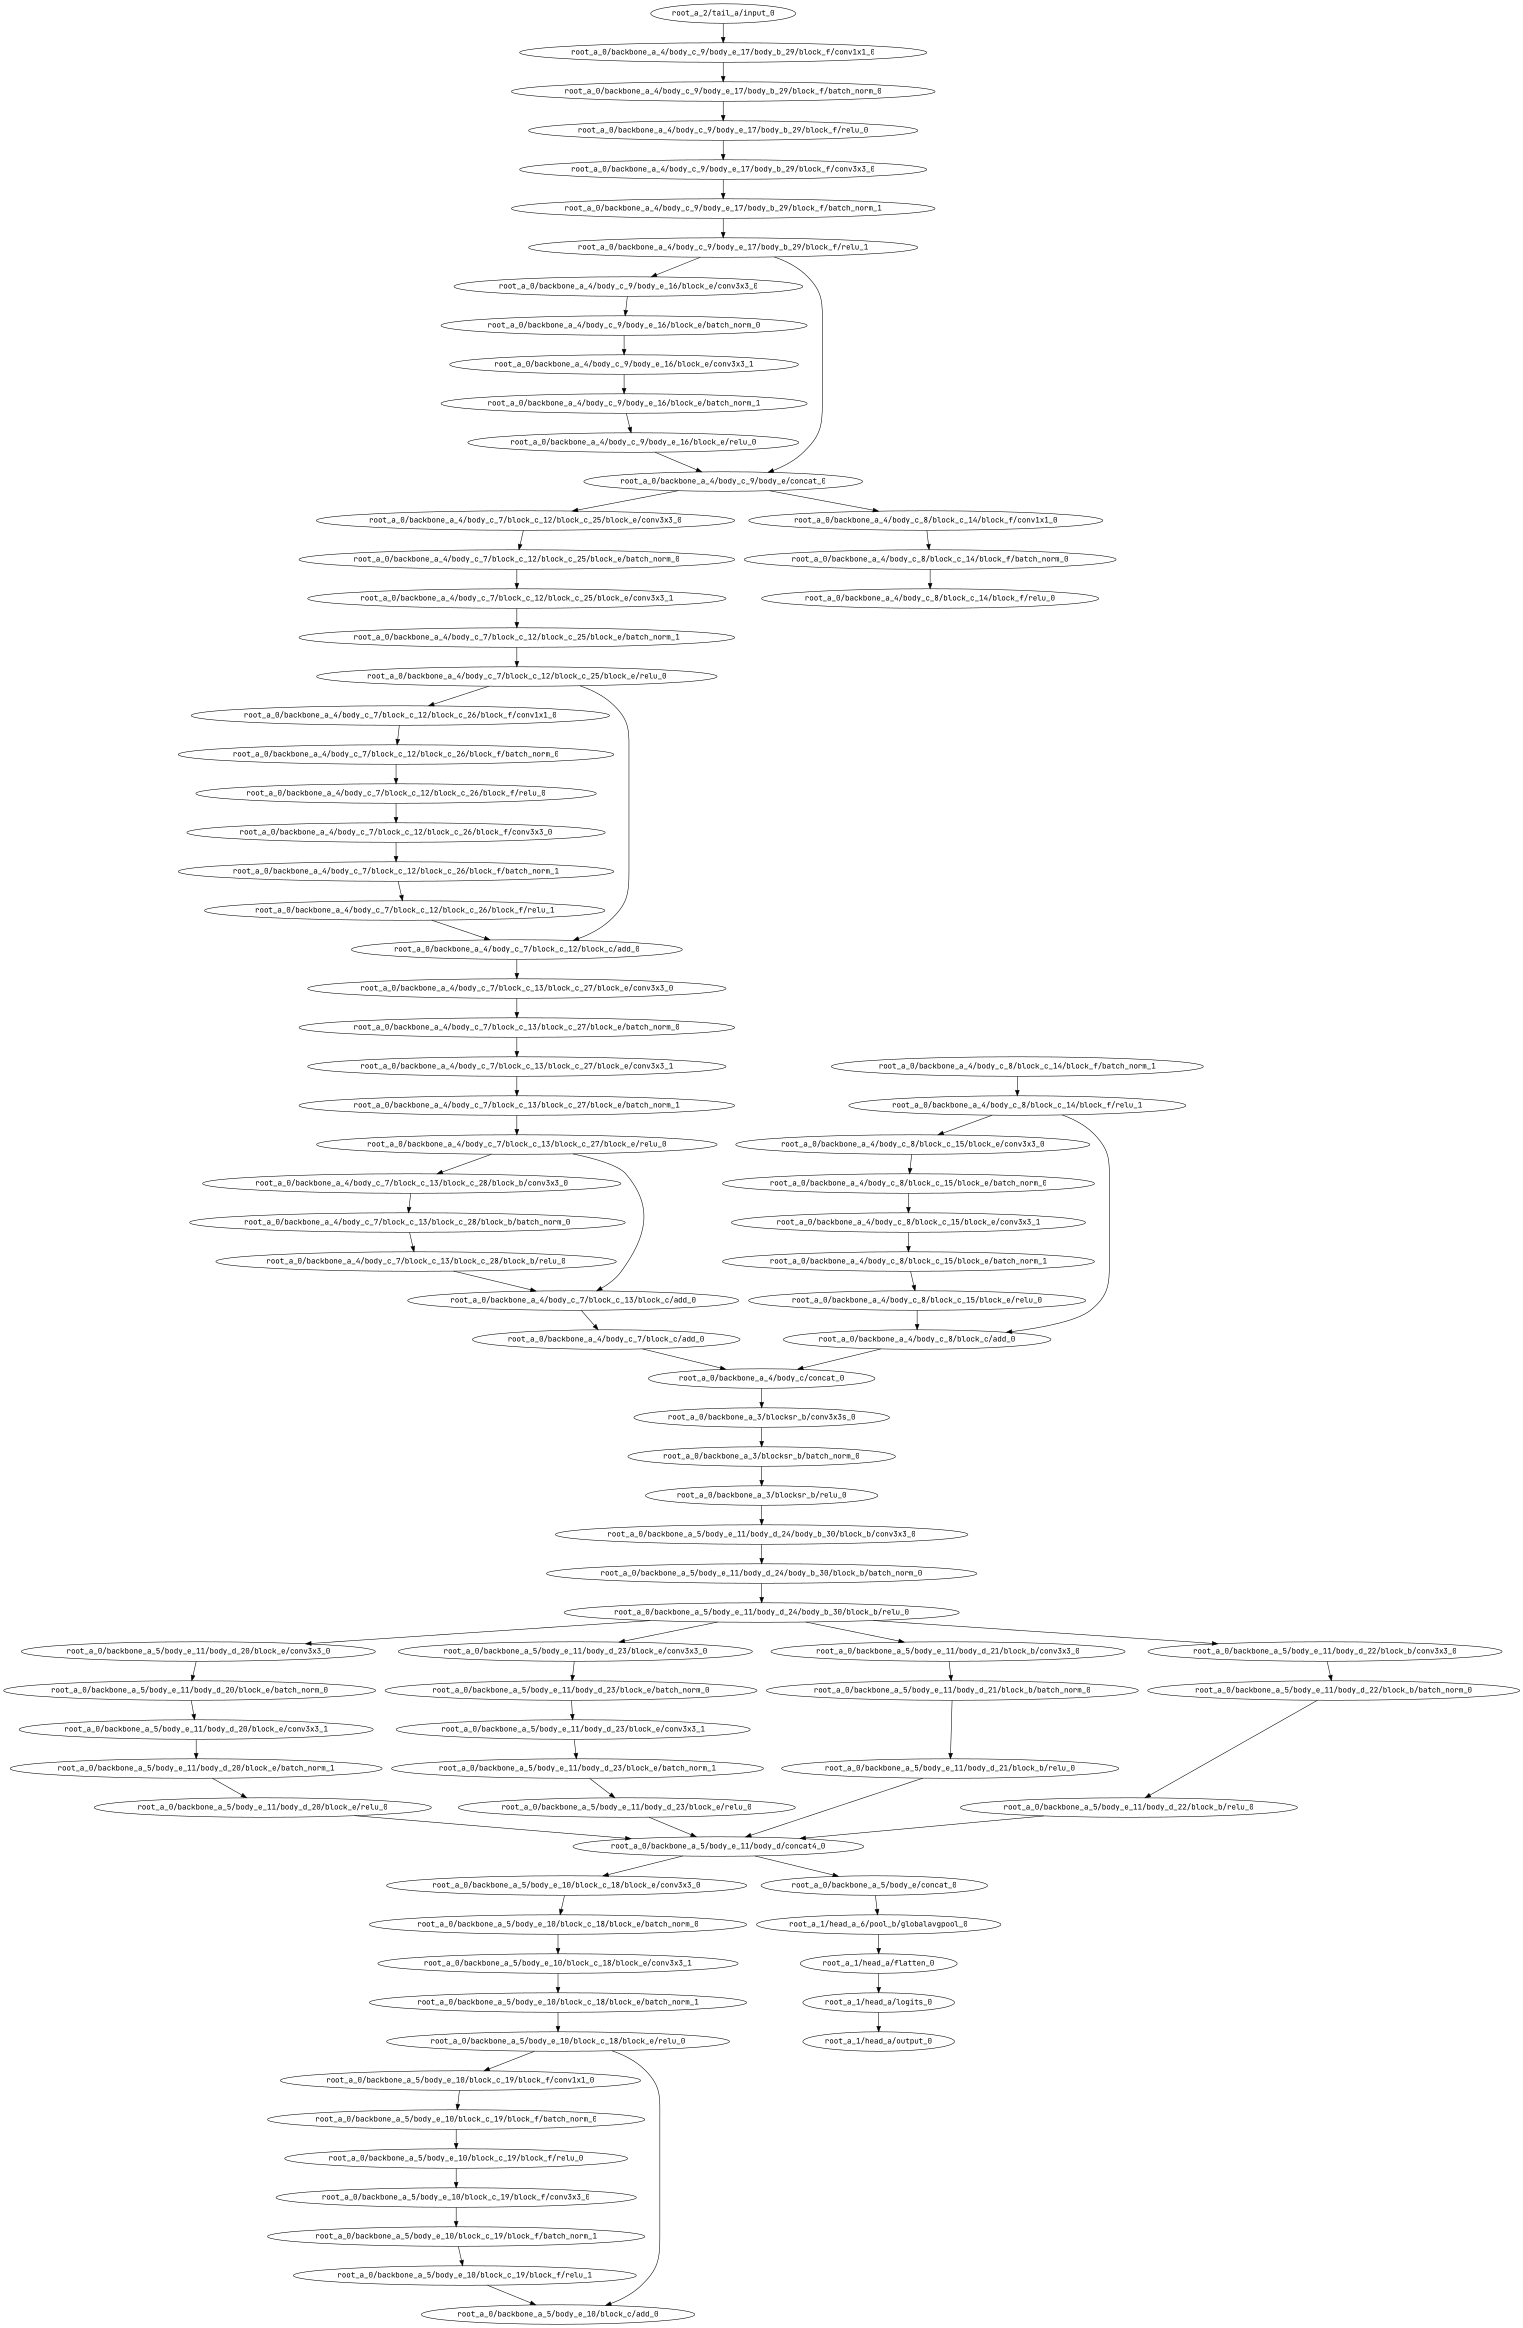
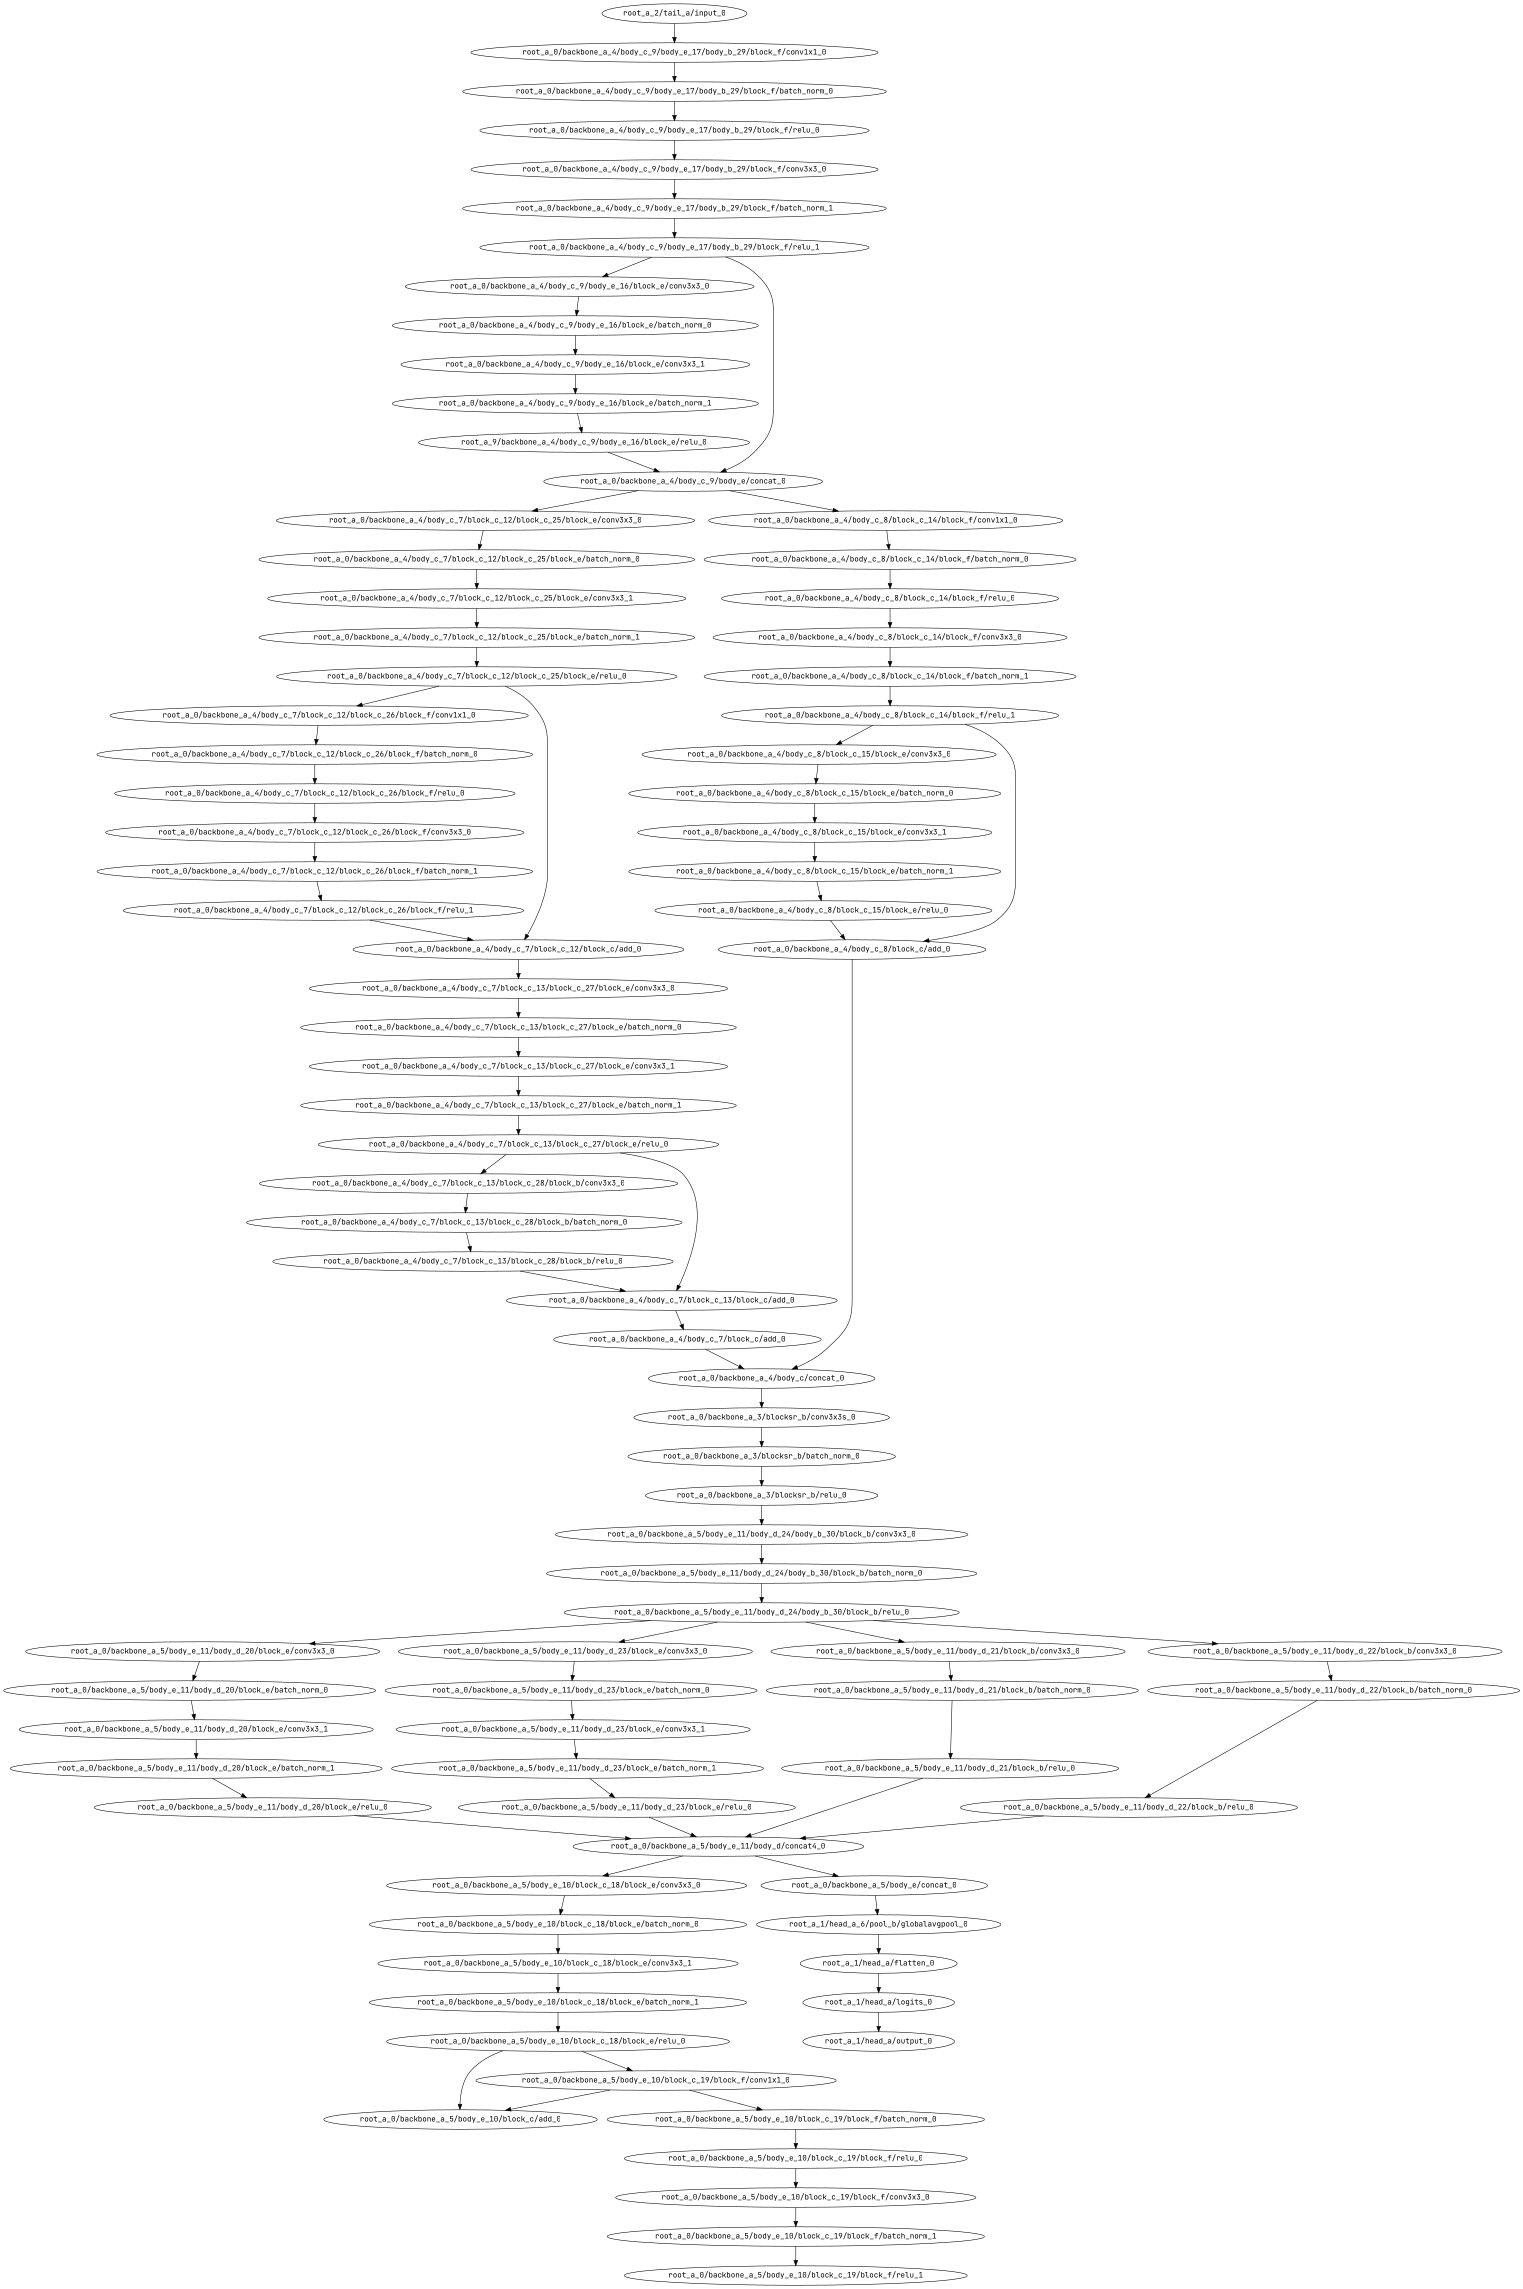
node "root_a_0/backbone_a_4/body_c_9/body_e_16/block_e/relu_0": label "root_a_0/backbone_a_4/body_c_9/body_e_16/block_e/relu_0" -> "root_a_9/backbone_a_4/body_c_9/body_e_16/block_e/relu_0"
node "root_a_0/backbone_a_4/body_c_8/block_c_14/block_f/conv3x3_0": added
edge "root_a_0/backbone_a_5/body_e_10/block_c_19/block_f/relu_1" -> "root_a_0/backbone_a_5/body_e_10/block_c/add_0": now "root_a_0/backbone_a_5/body_e_10/block_c_19/block_f/conv1x1_0" -> "root_a_0/backbone_a_5/body_e_10/block_c/add_0"
